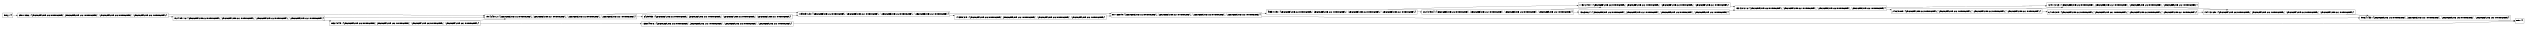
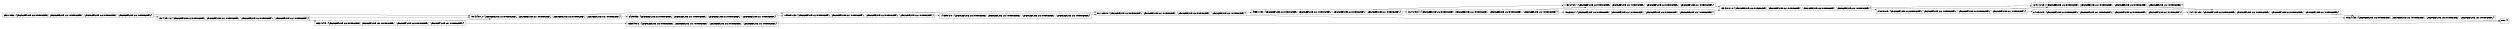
node "entry - []": removed
